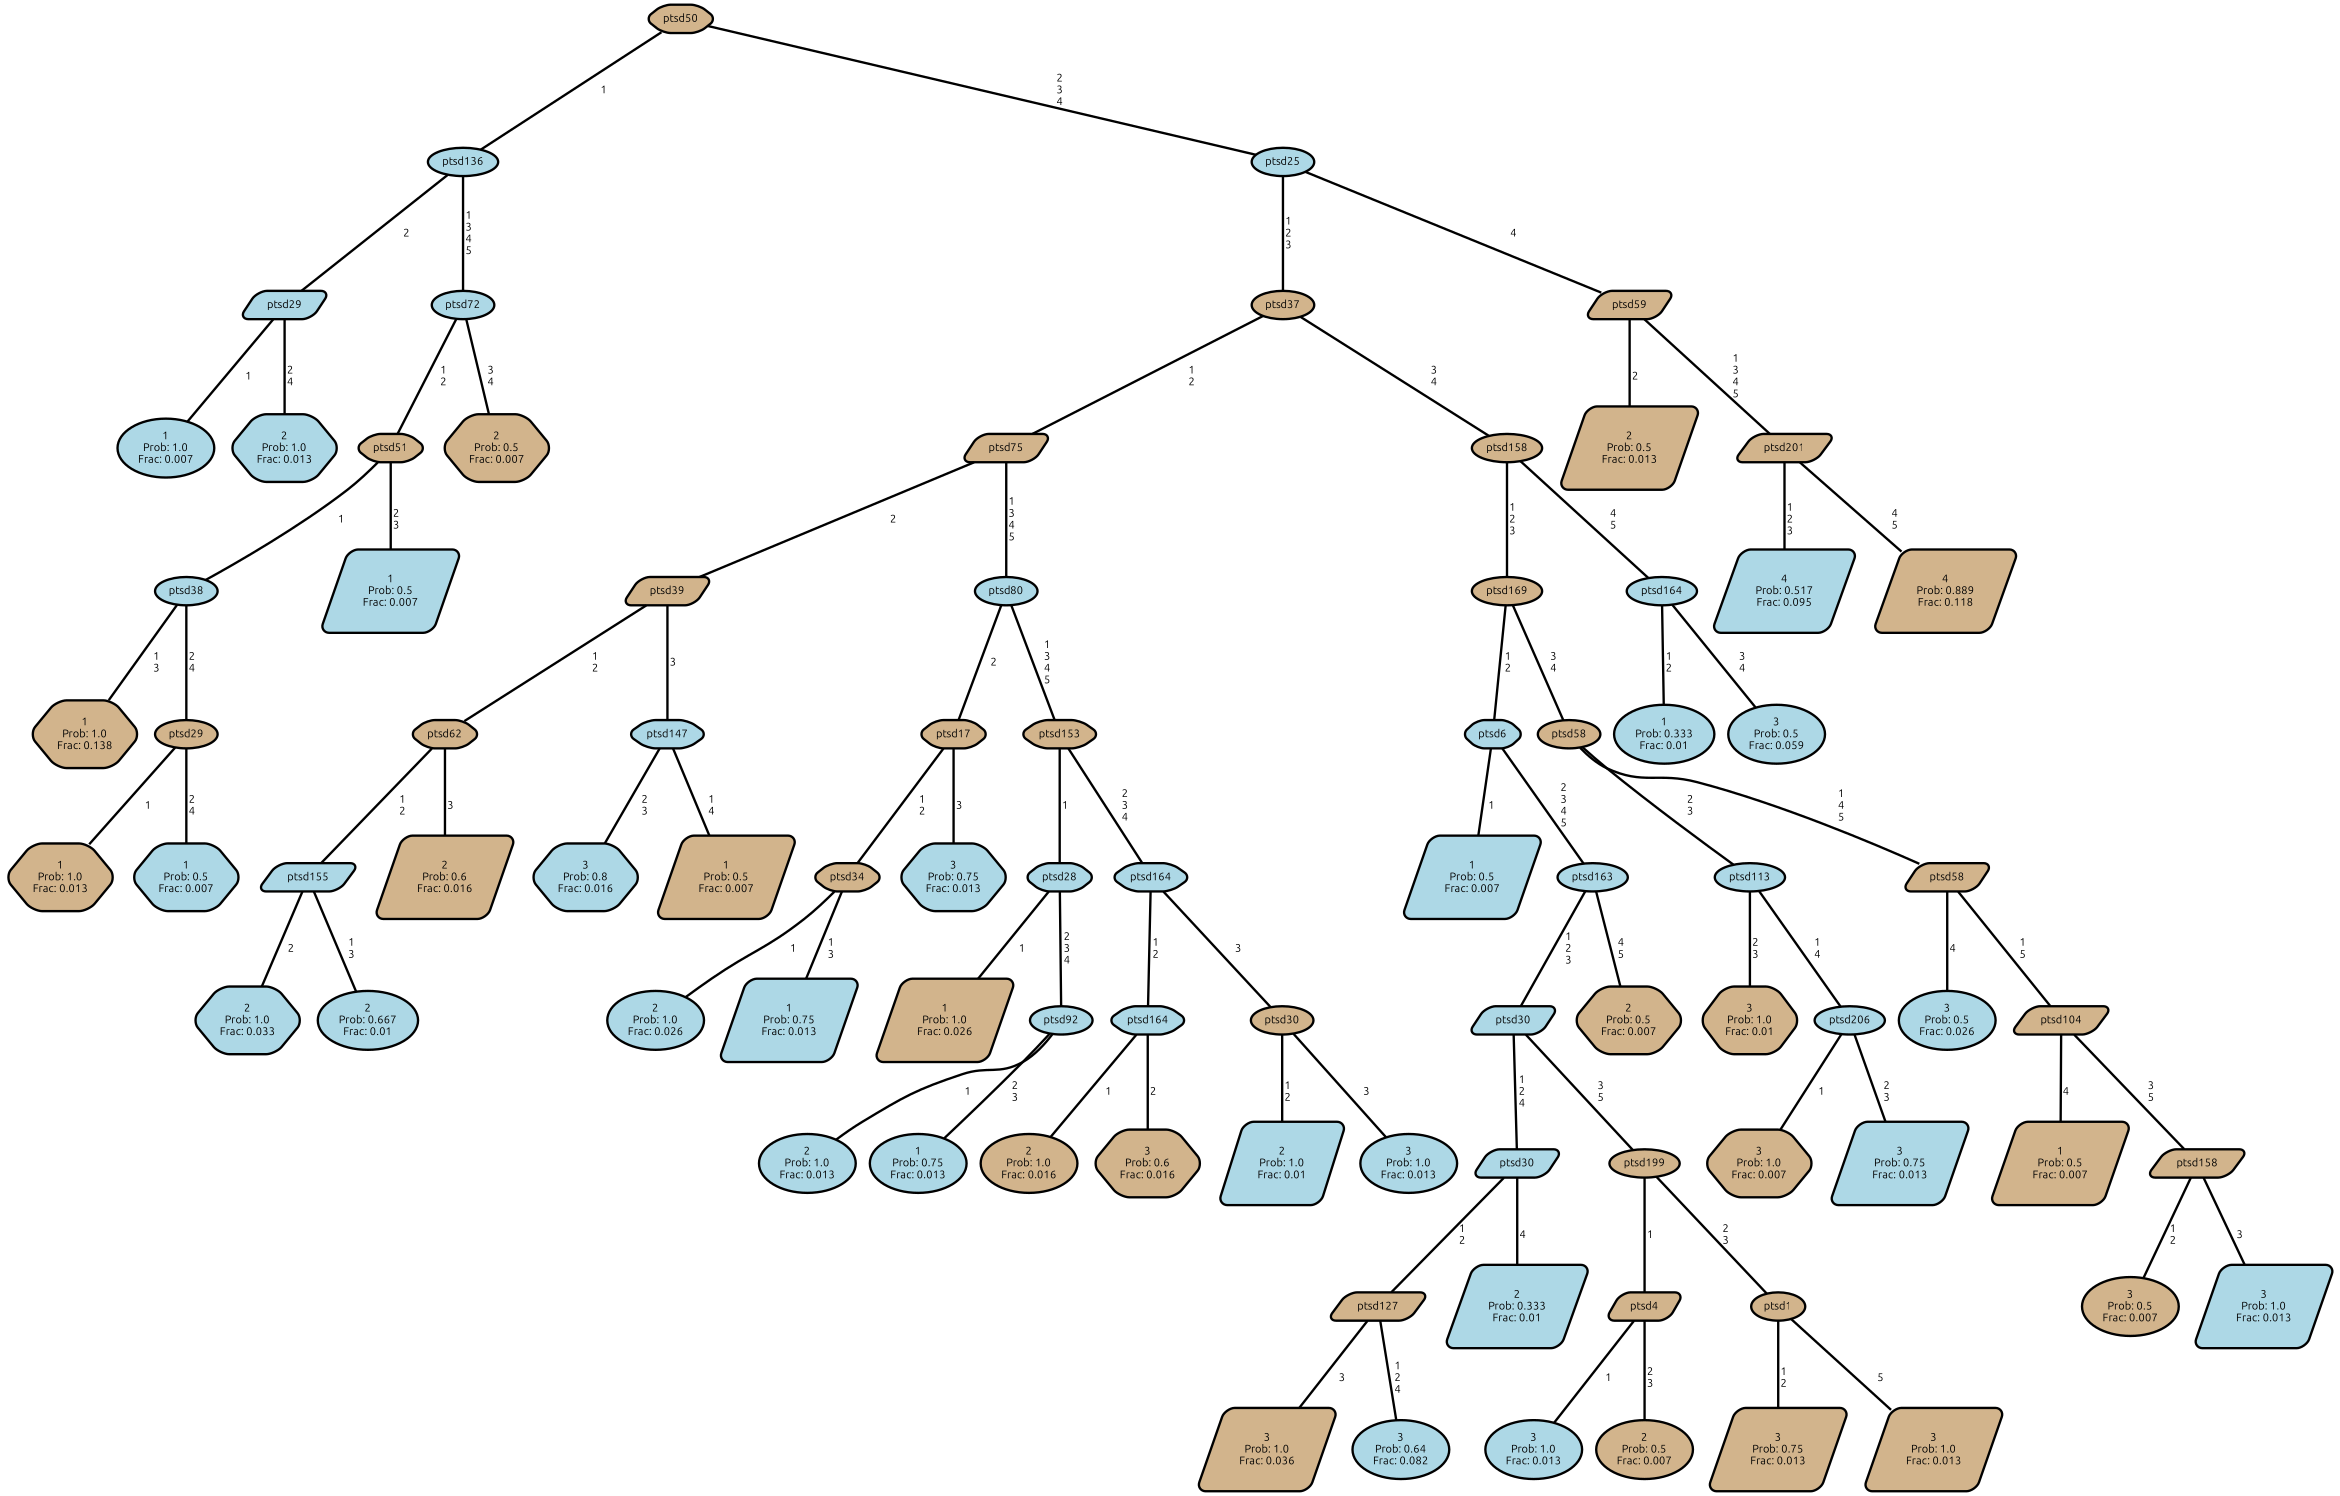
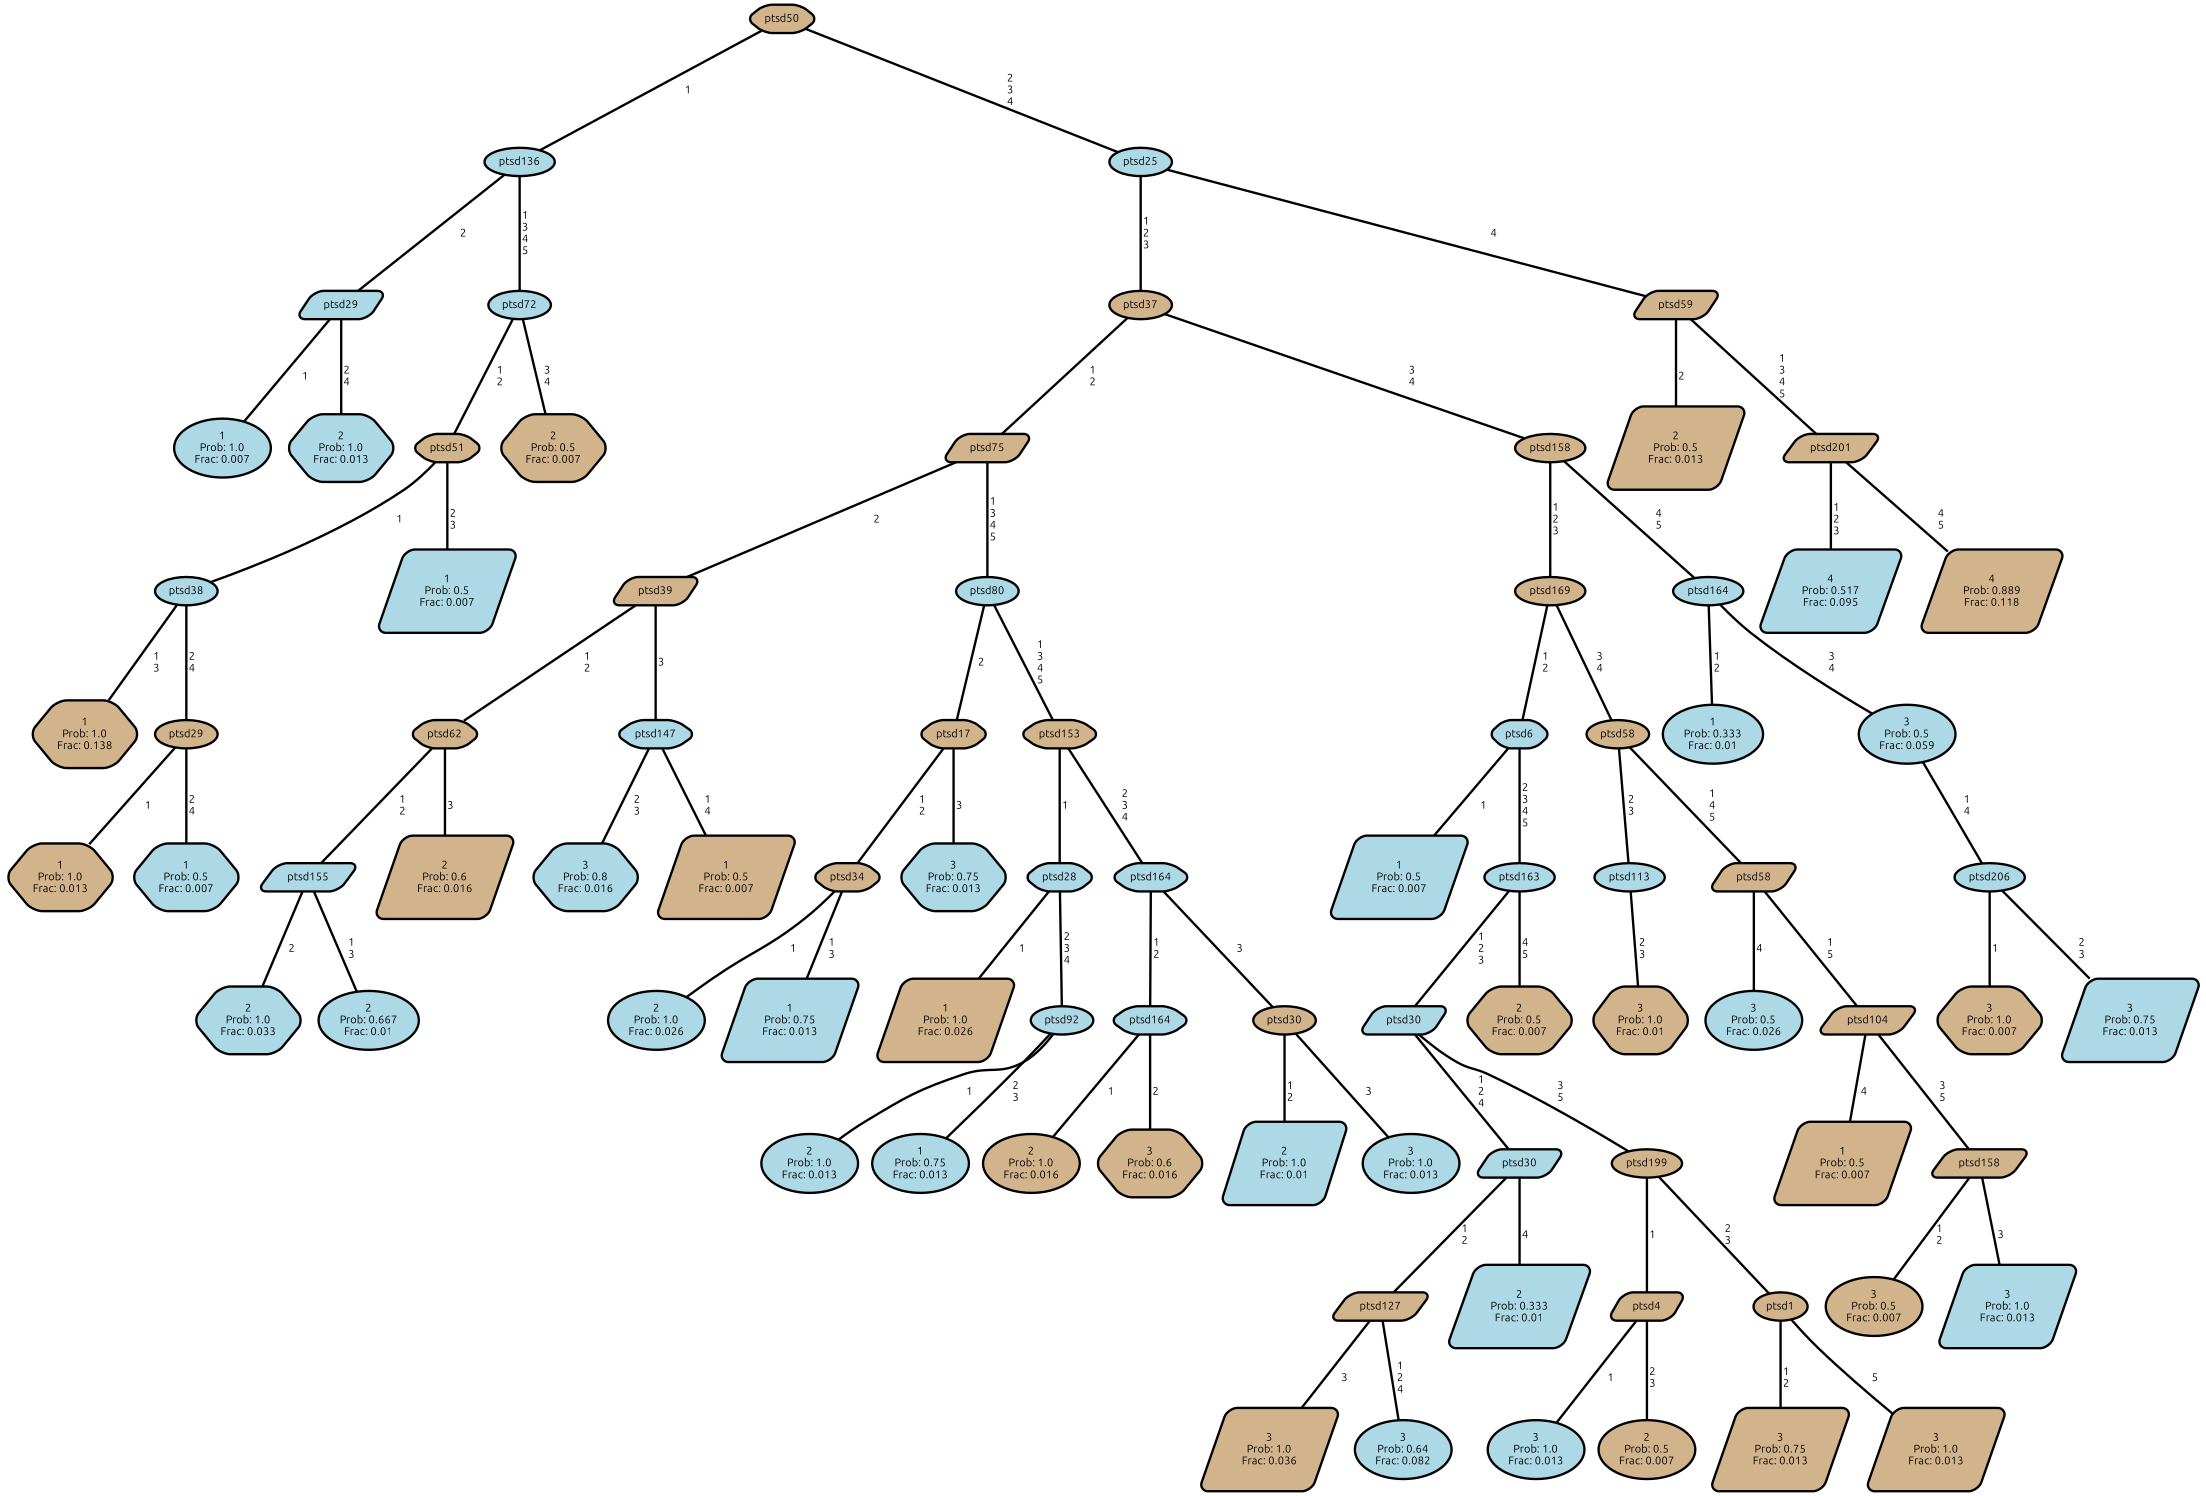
edge "ptsd113" -- "ptsd206": now "3 Prob: 0.5 Frac: 0.059" -- "ptsd206"
